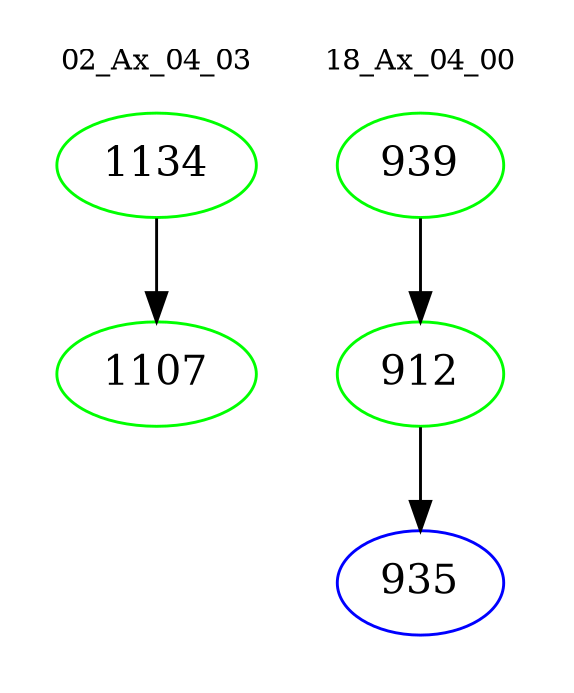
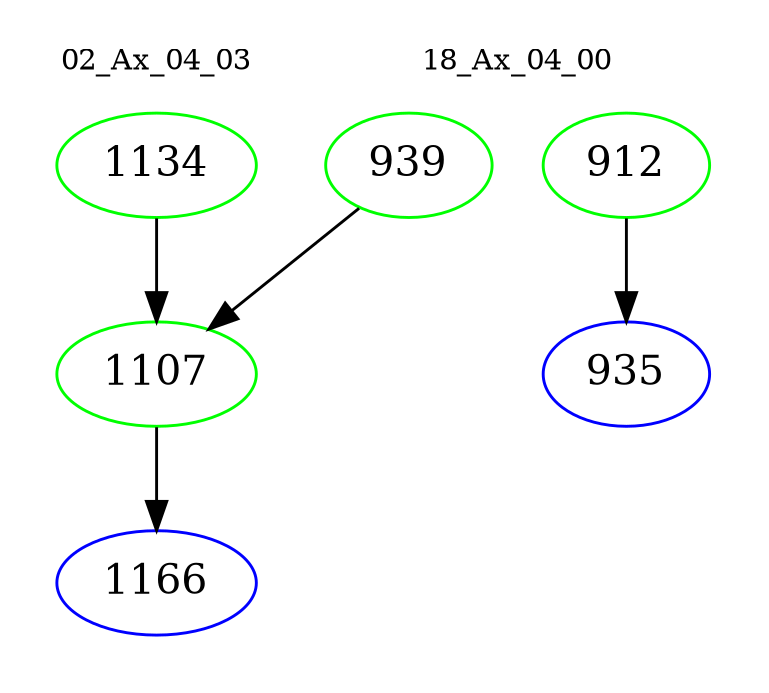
edge "939" -> "912": now "939" -> "1107"
node "1166": added
